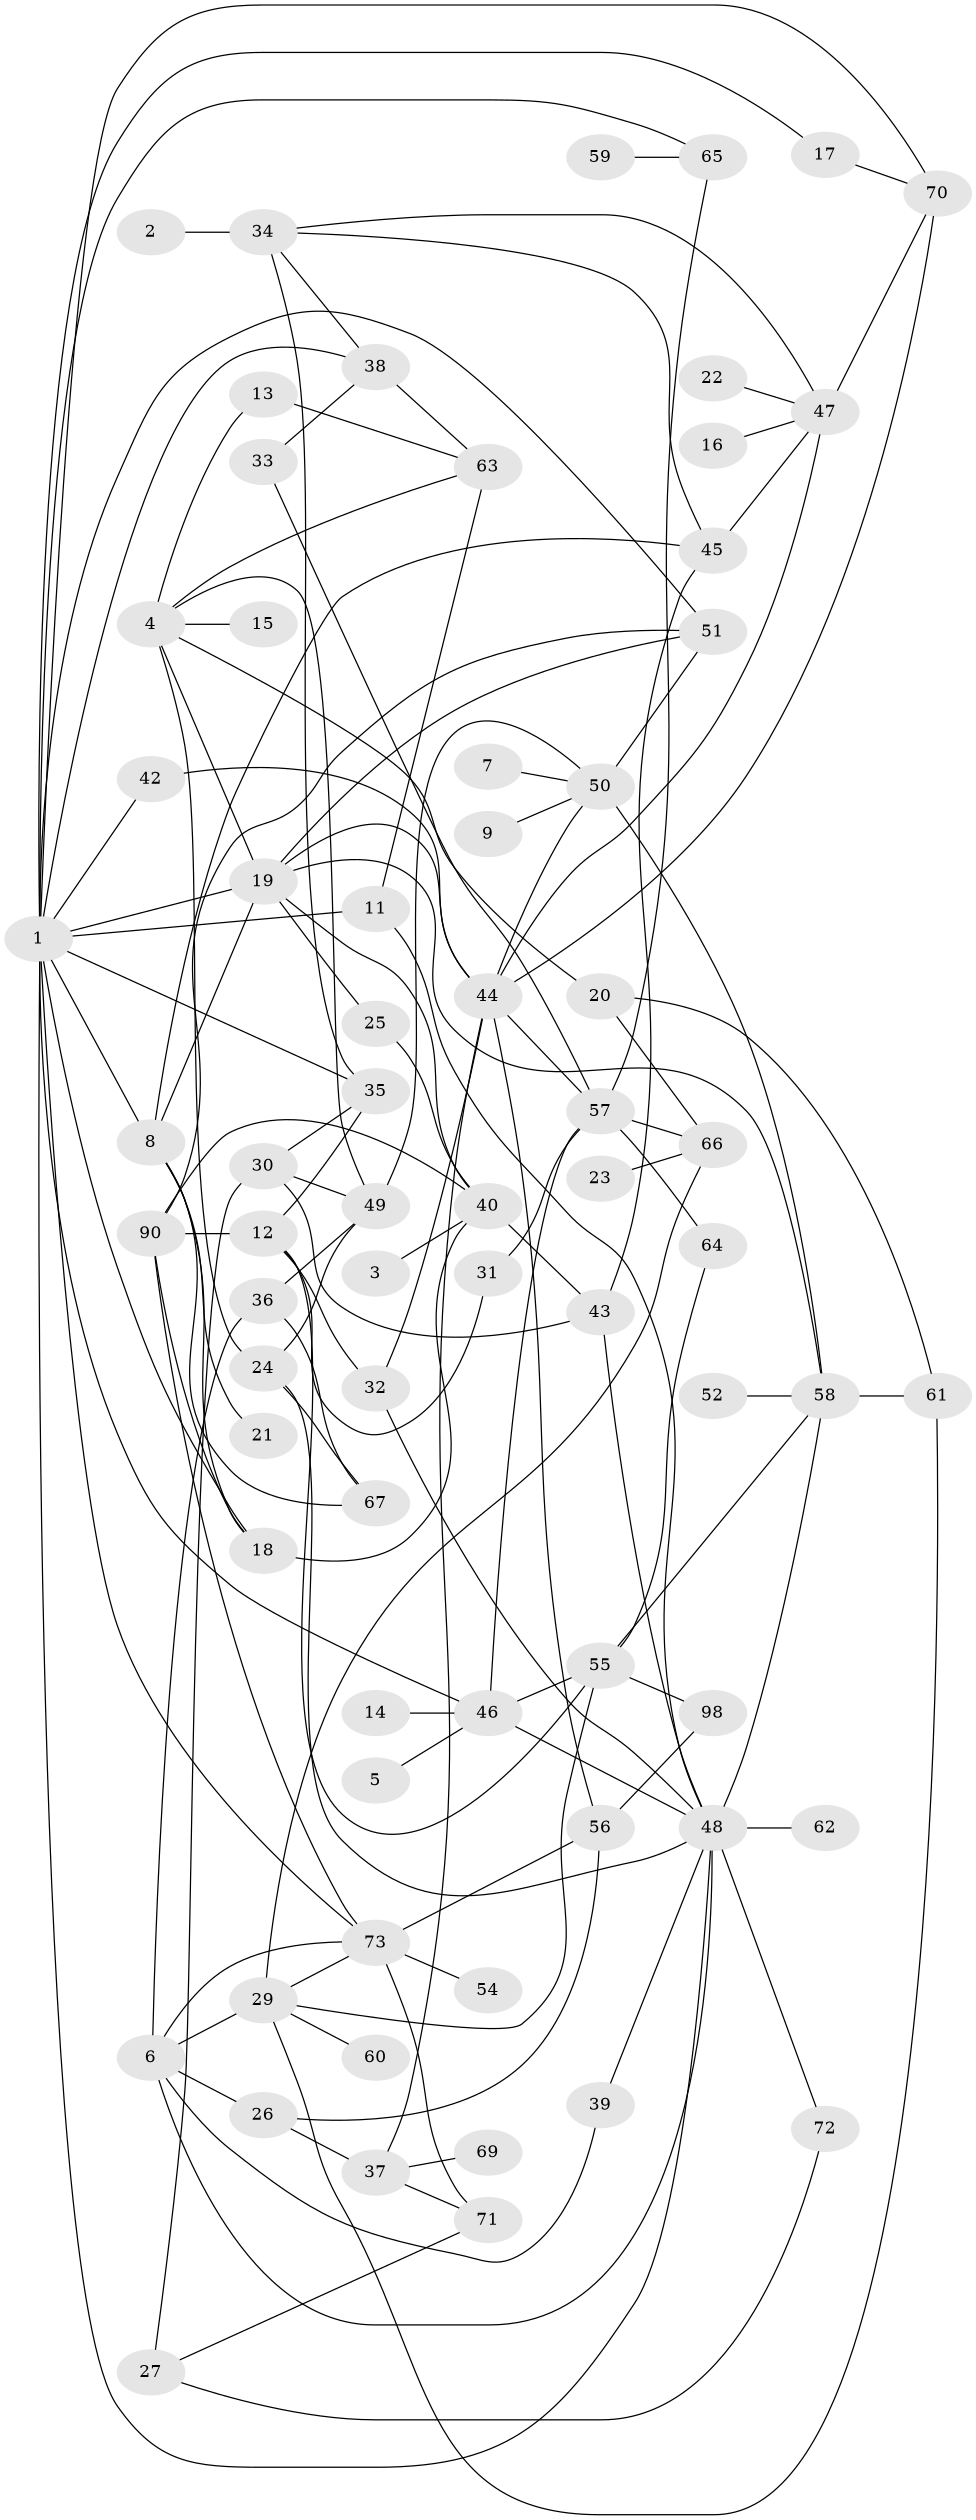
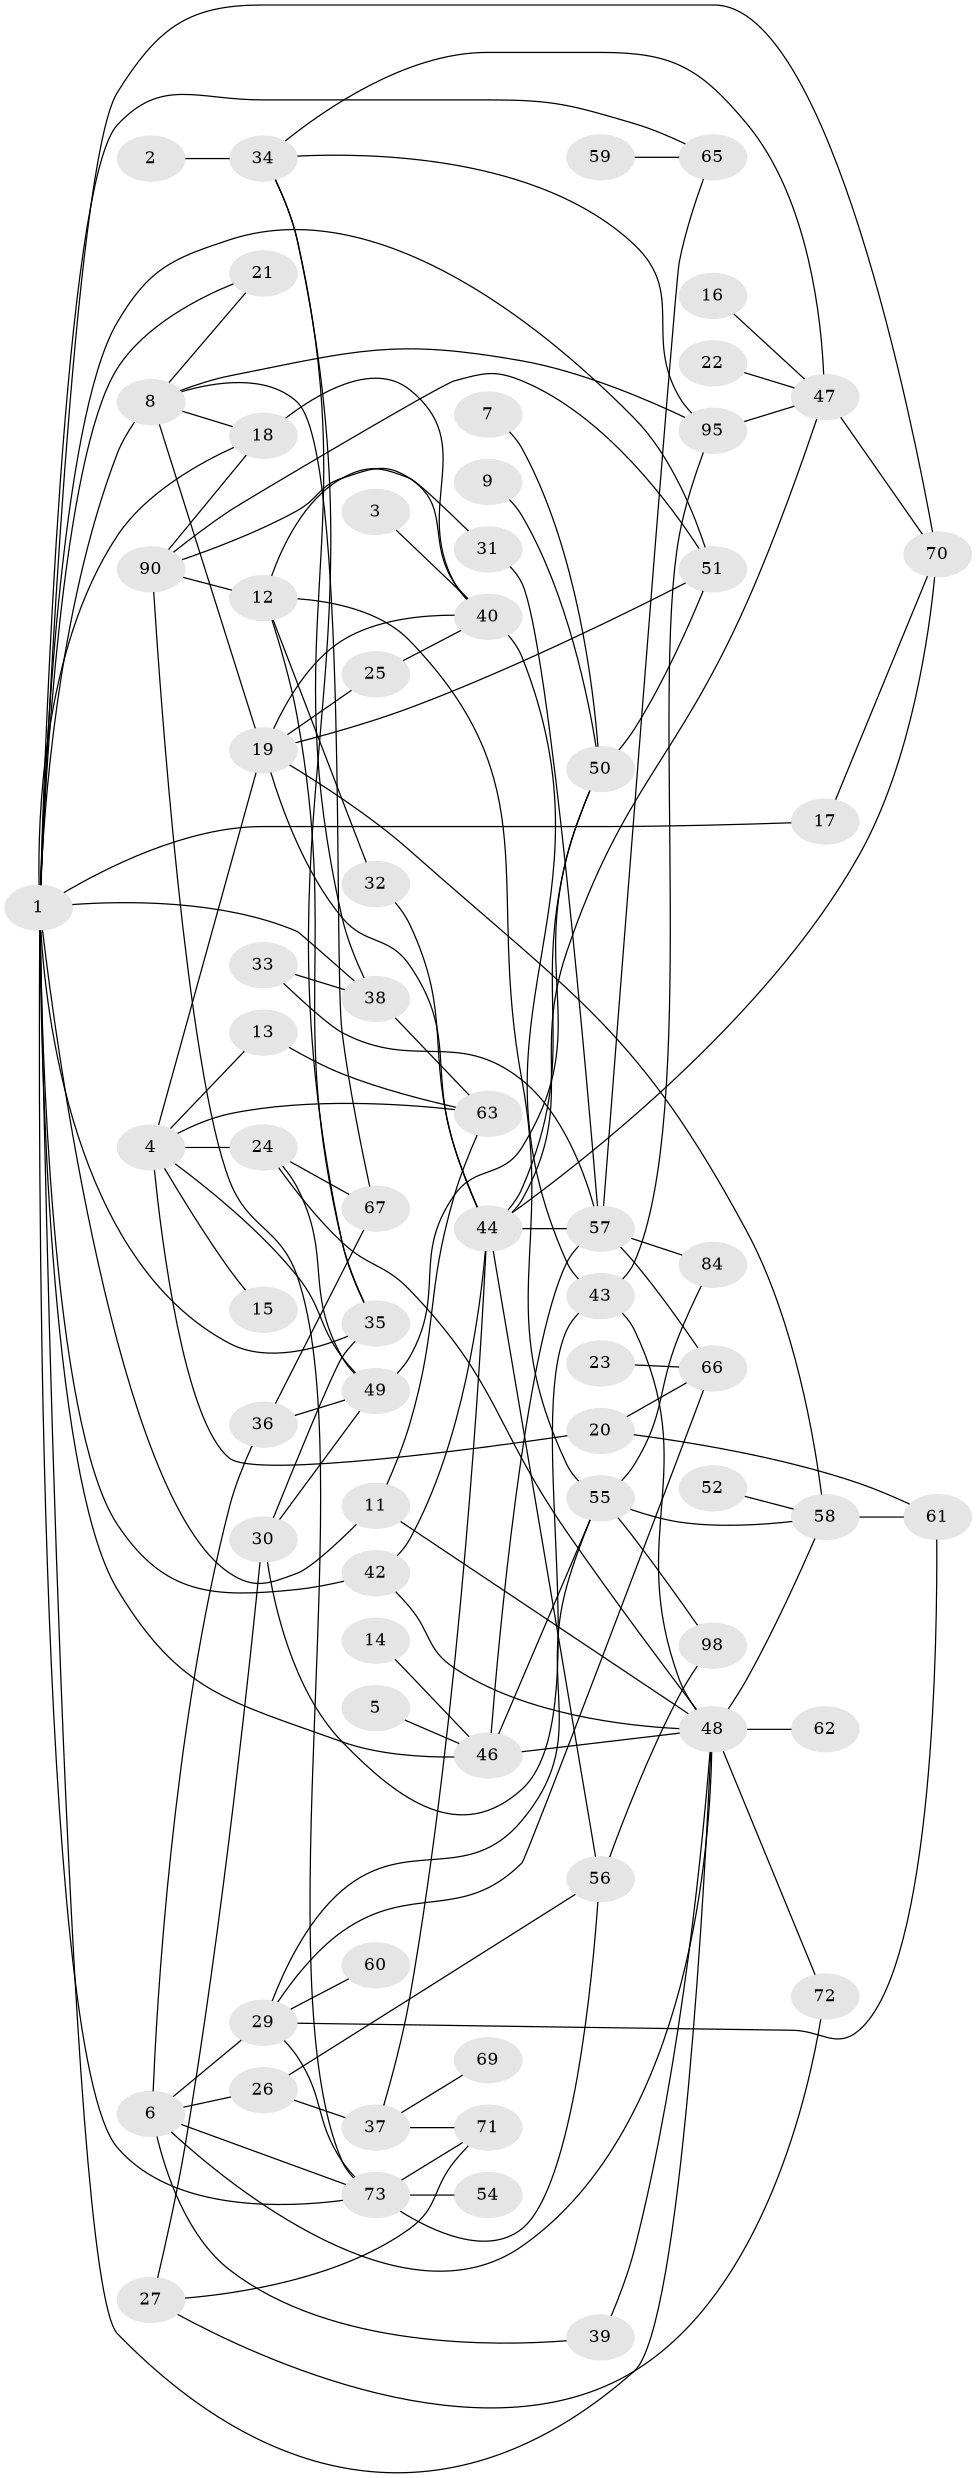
node "45": label "45" -> "95"
edge "19" -- "1": now "21" -- "1"
edge "50" -- "58": removed
node "64": label "64" -> "84"
edge "32" -- "48": now "42" -- "48"
